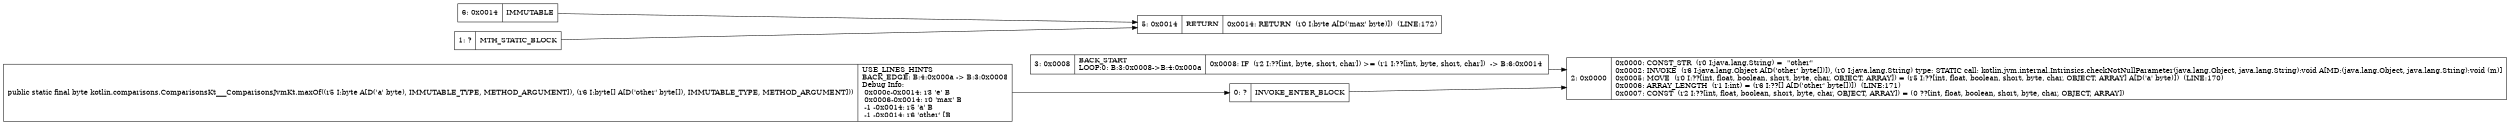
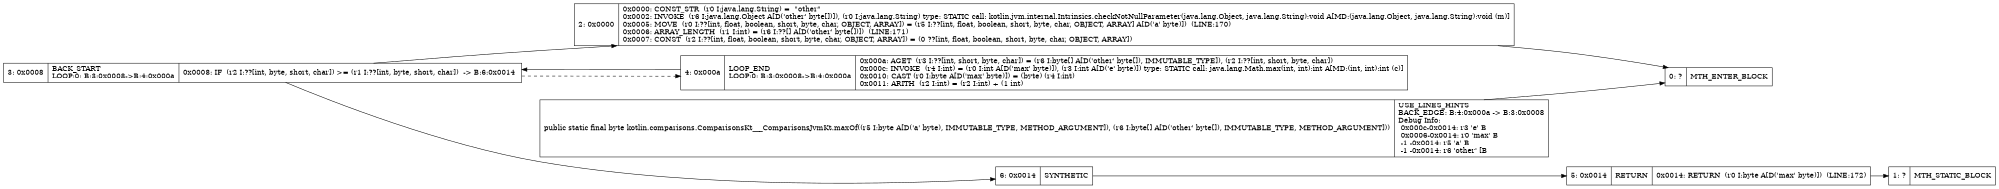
node "6: 0x0014": text "IMMUTABLE" -> "SYNTHETIC"
edge "1: ?" -> "5: 0x0014": reversed
node "4: 0x000a": added
edge "0: ?" -> "2: 0x0000": reversed
node "0: ?": text "INVOKE_ENTER_BLOCK" -> "MTH_ENTER_BLOCK"
edge "3: 0x0008" -> "6: 0x0014": added
